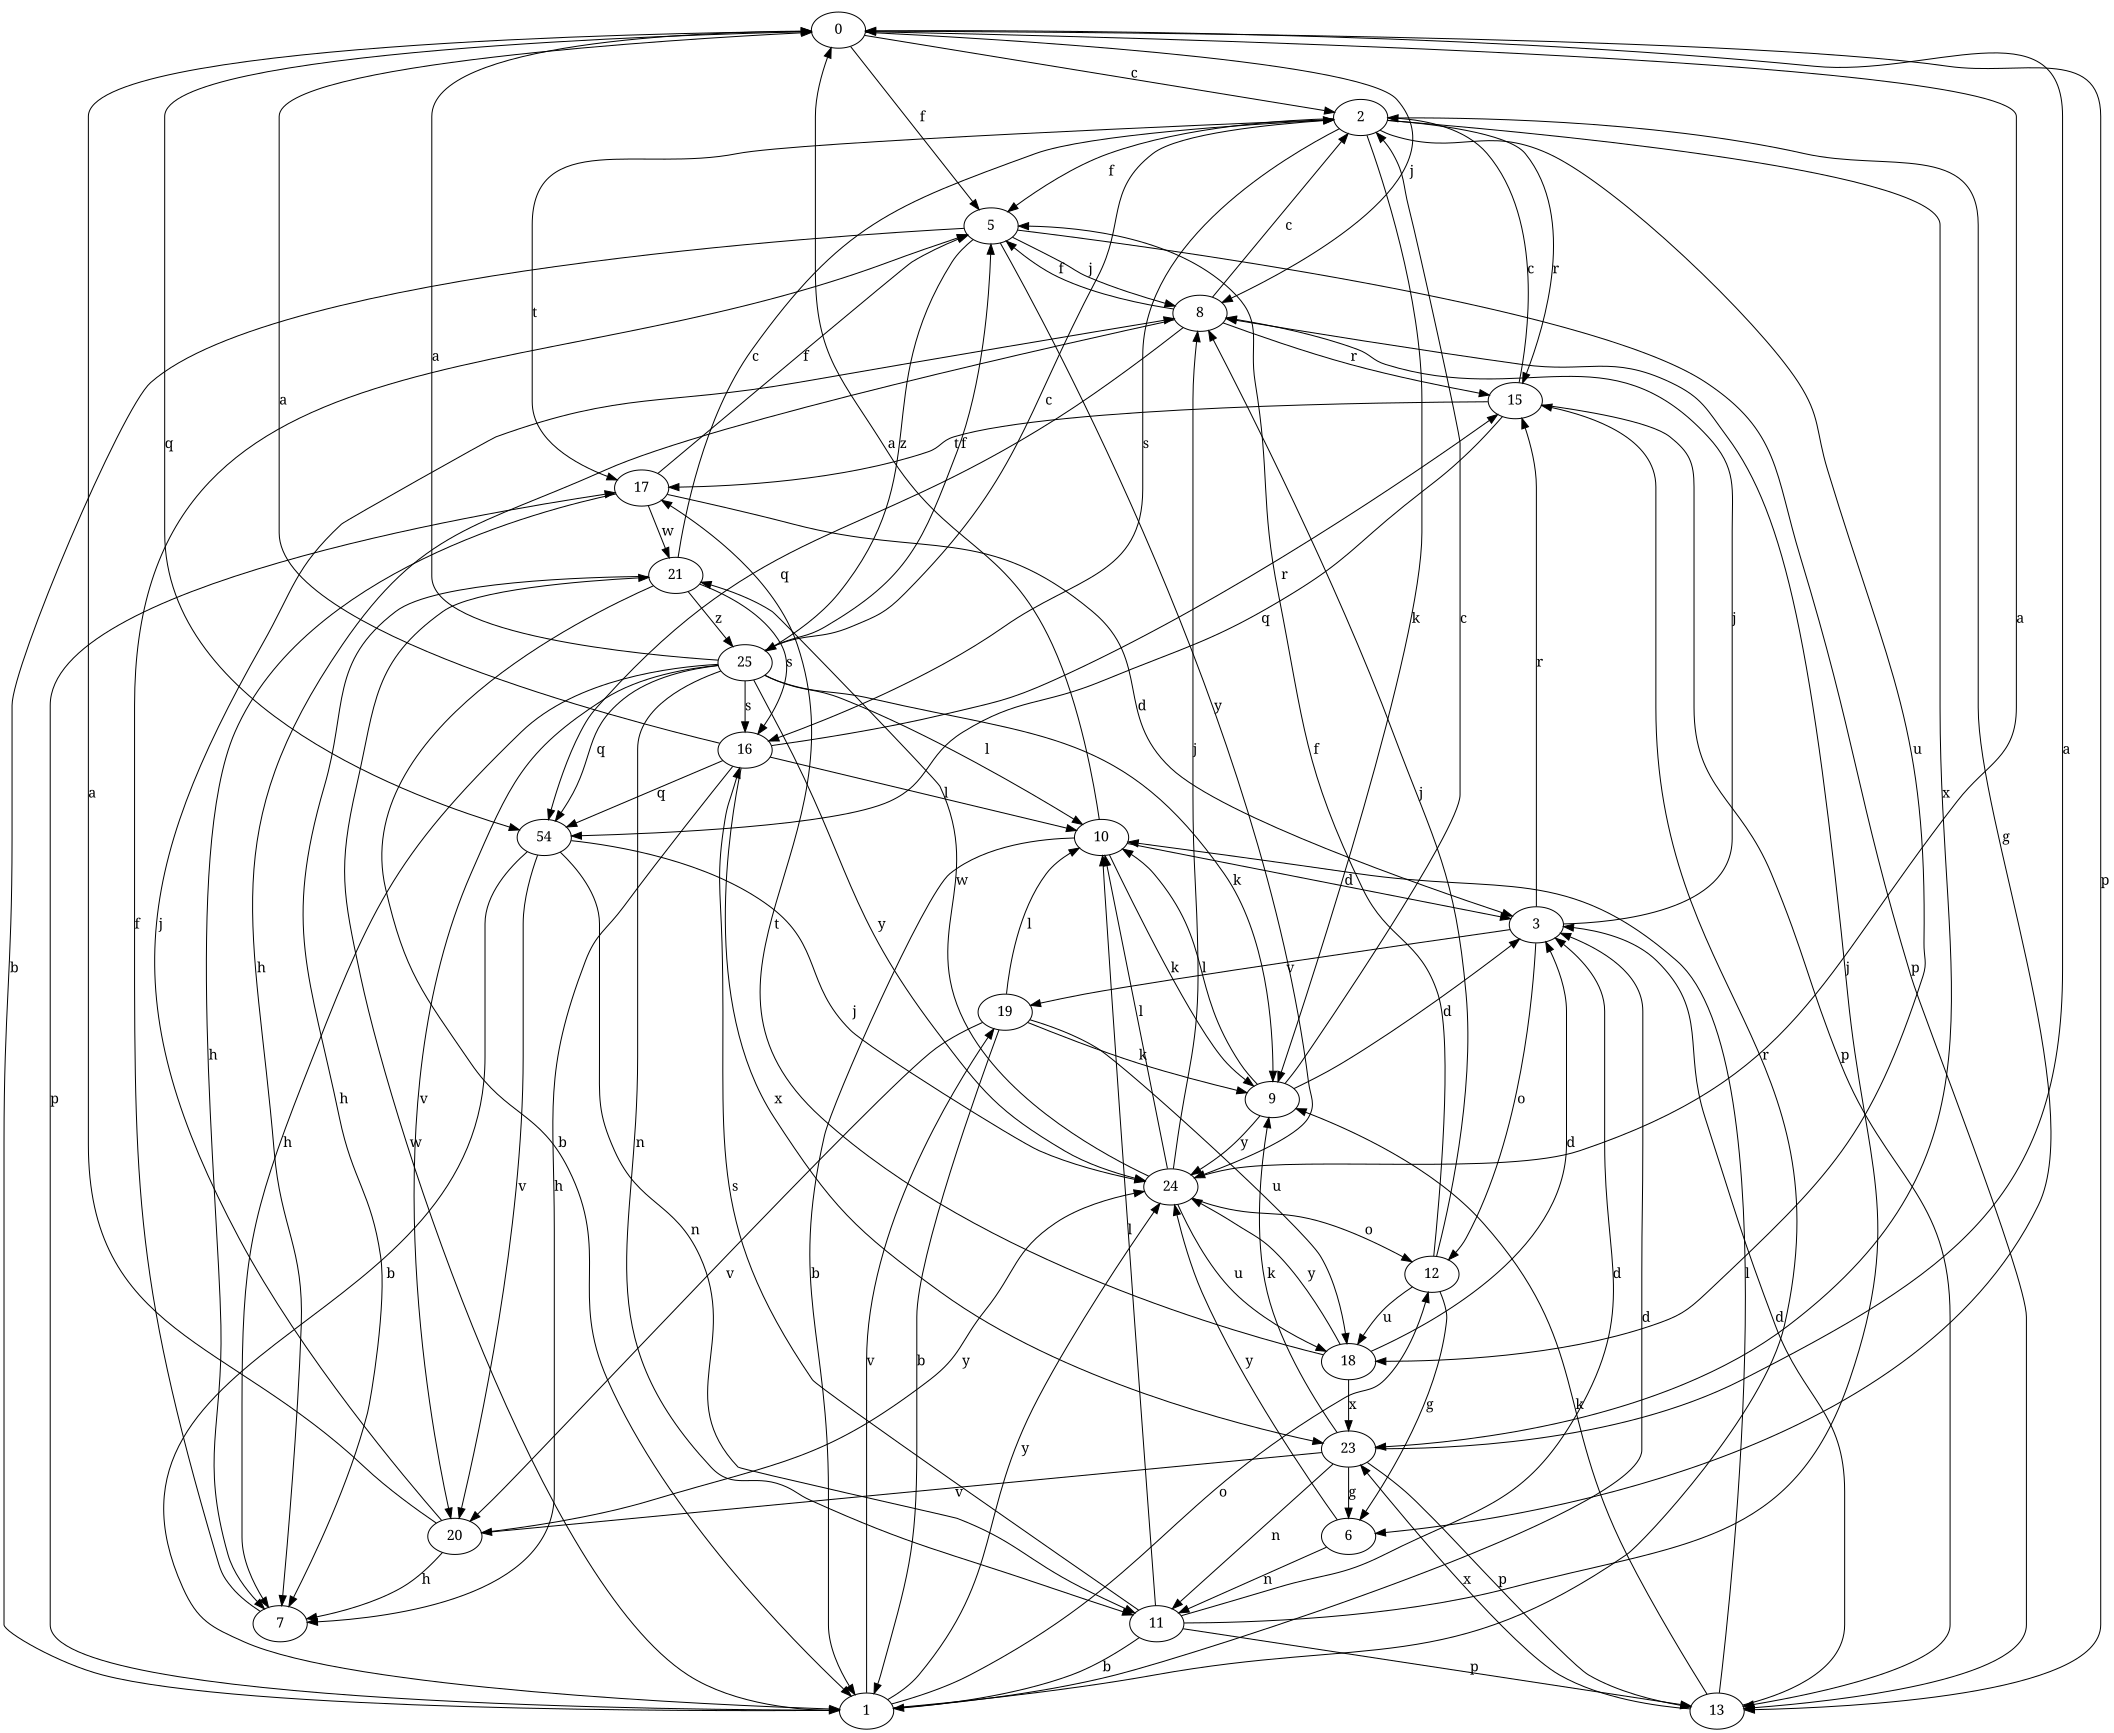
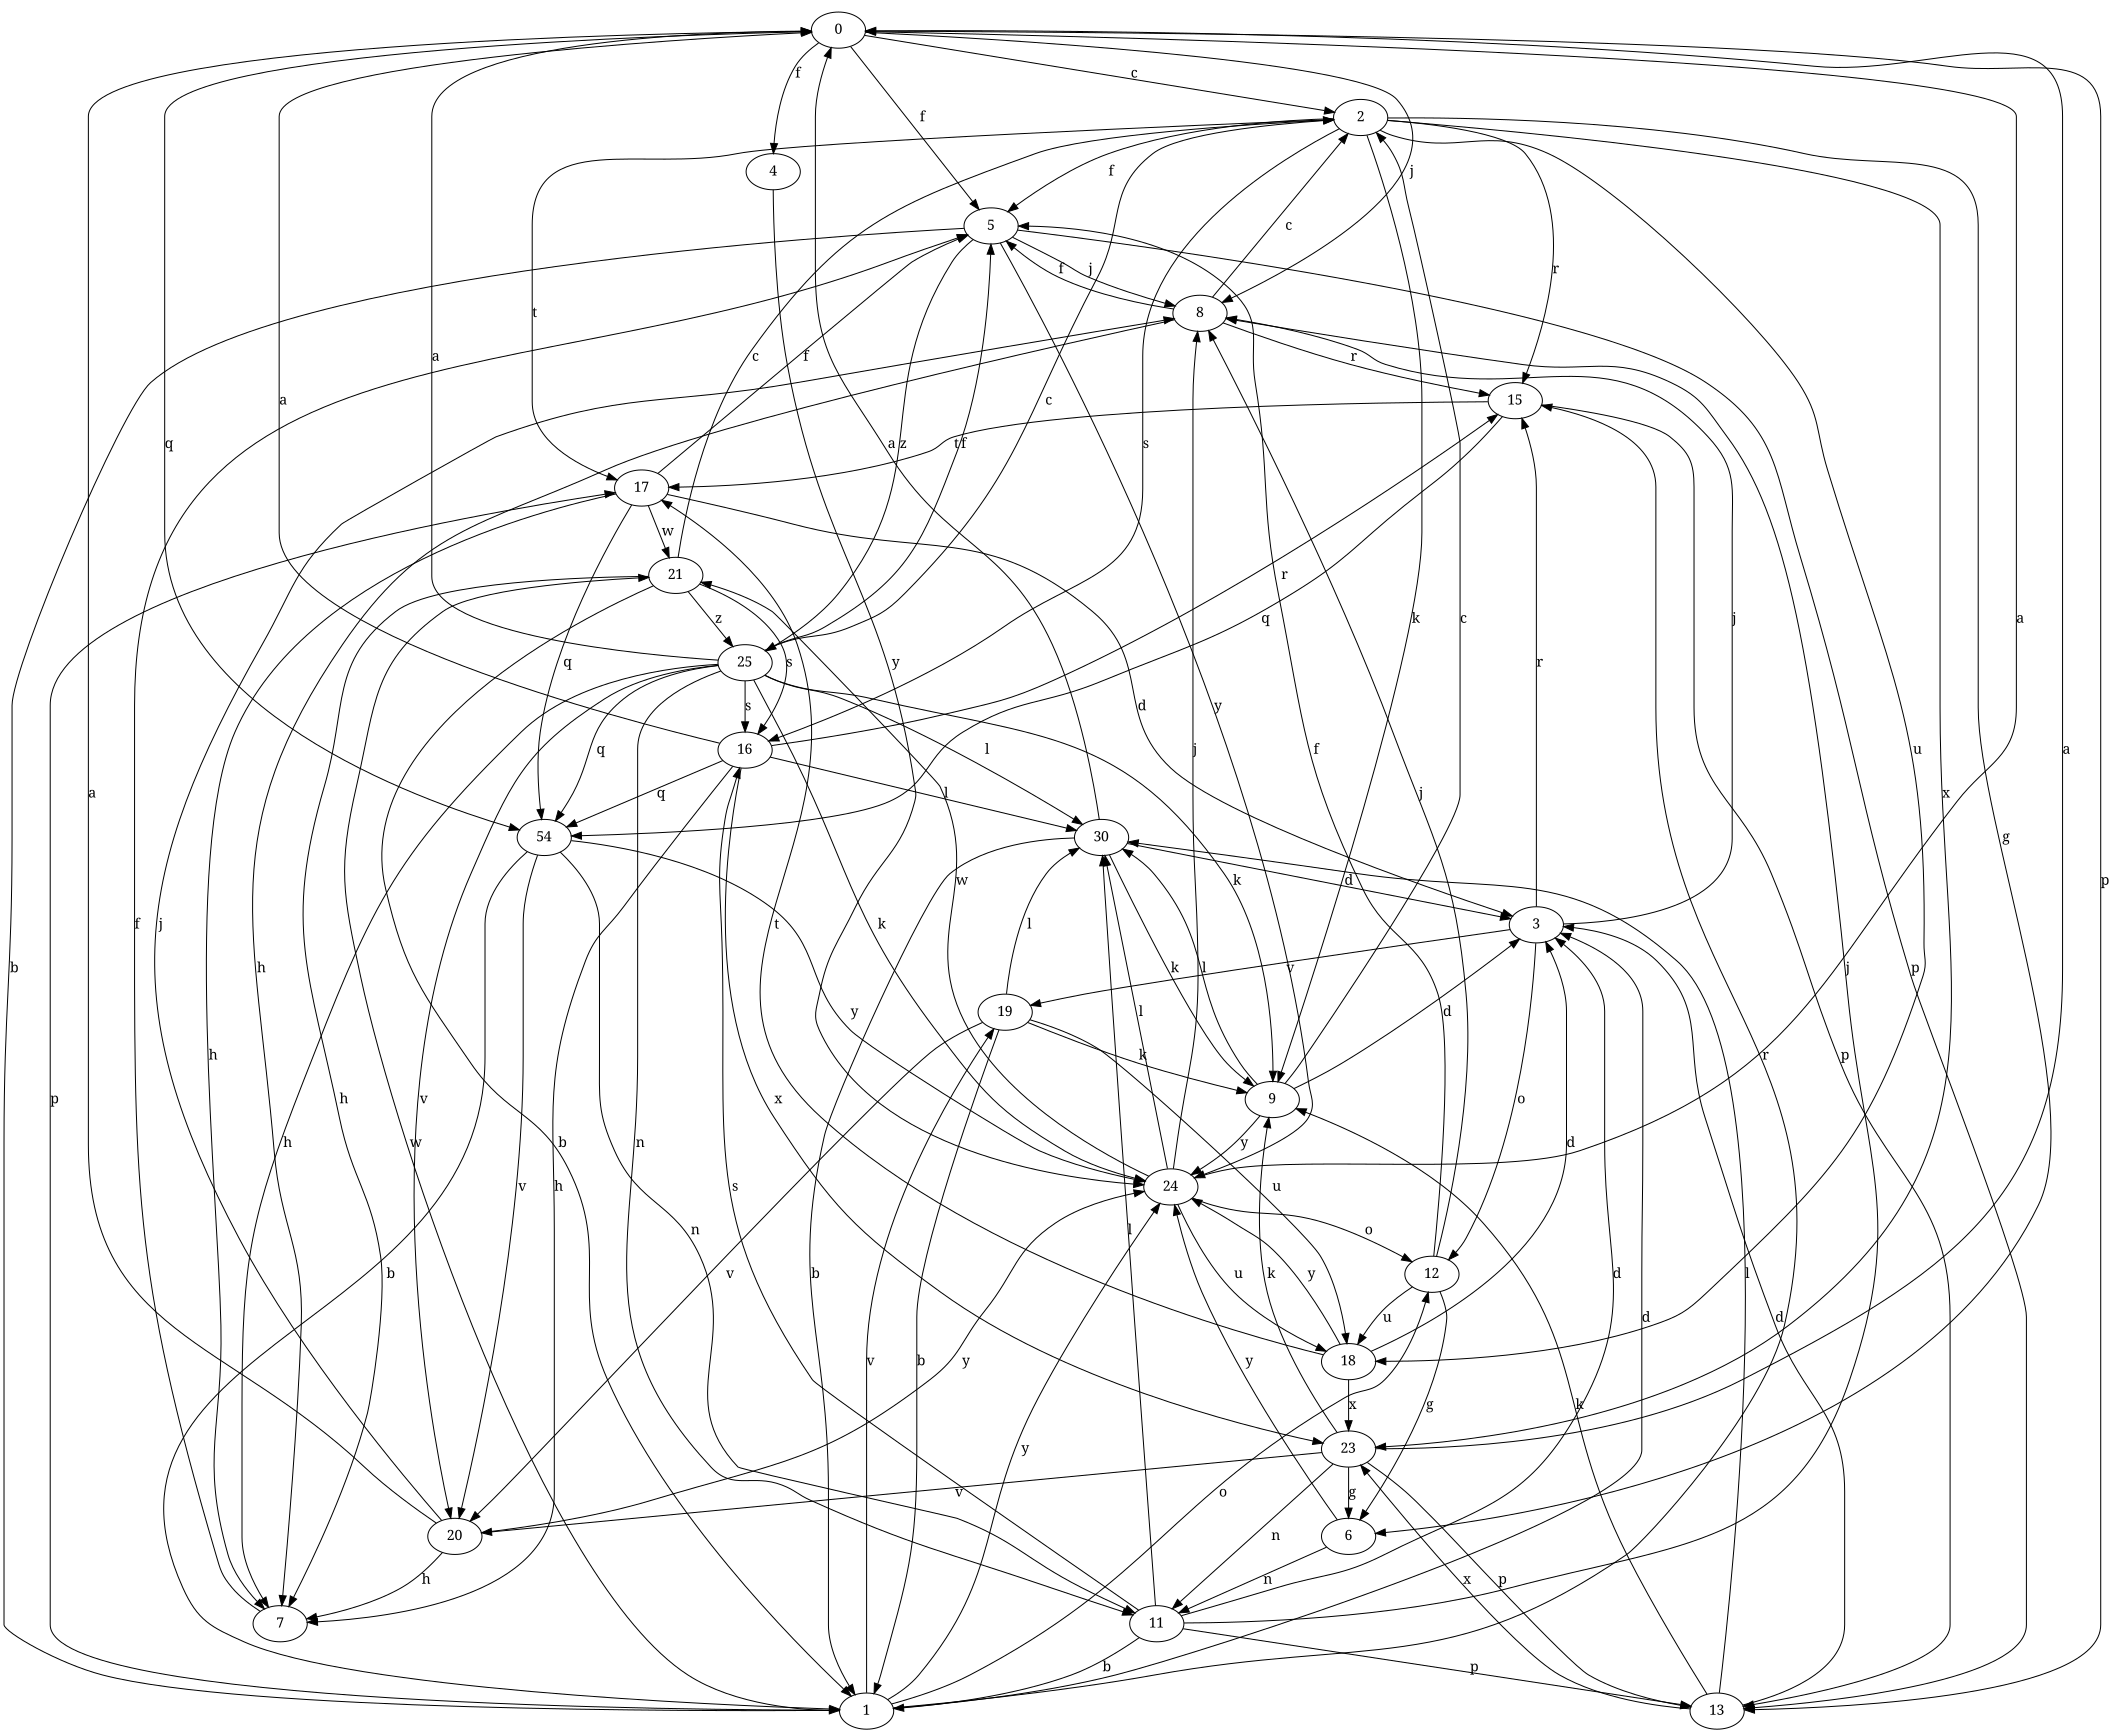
node "4": added
edge "15" -> "2": removed, label "c"
edge "8" -> "54": now "17" -> "54"
node "10": label "10" -> "30"
edge "25" -> "24": label "y" -> "k"
edge "54" -> "24": label "j" -> "y"
